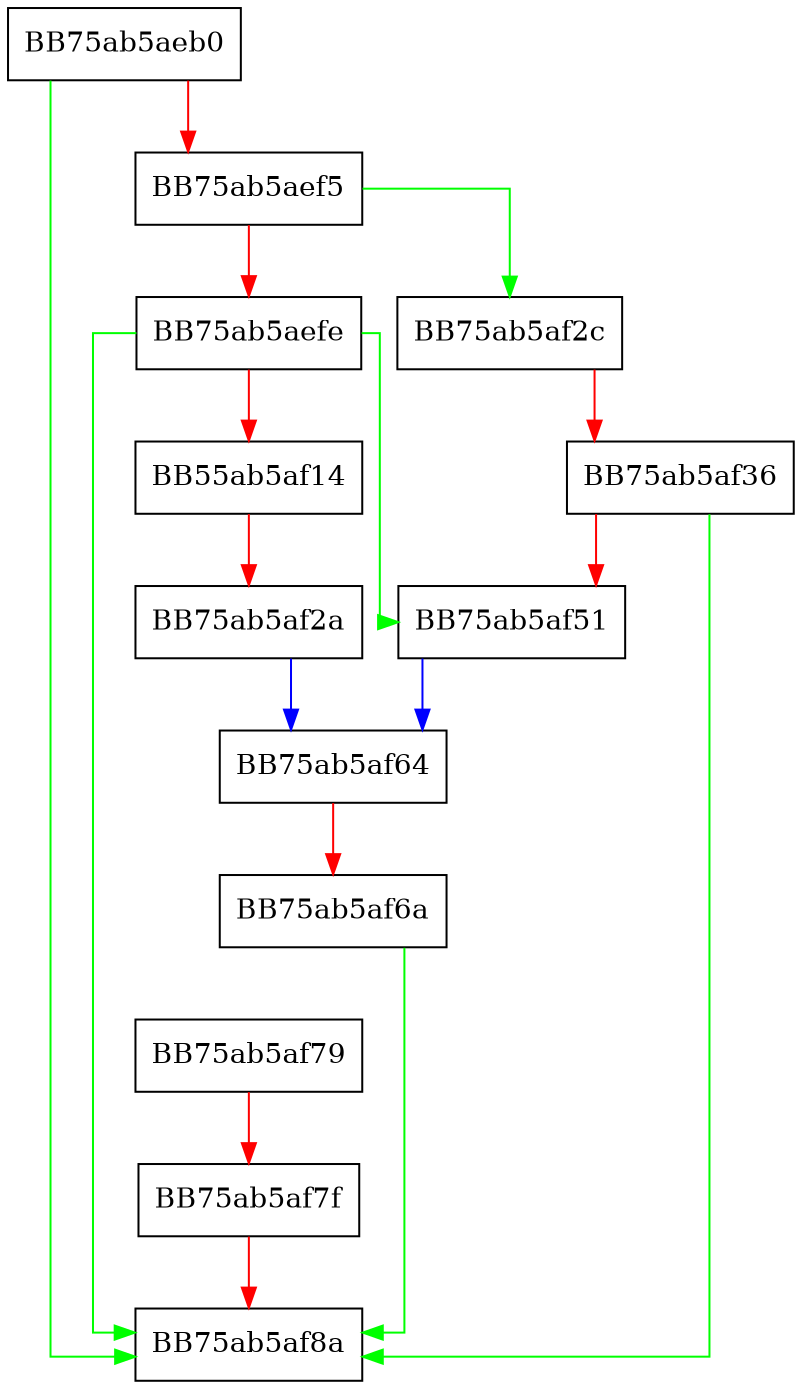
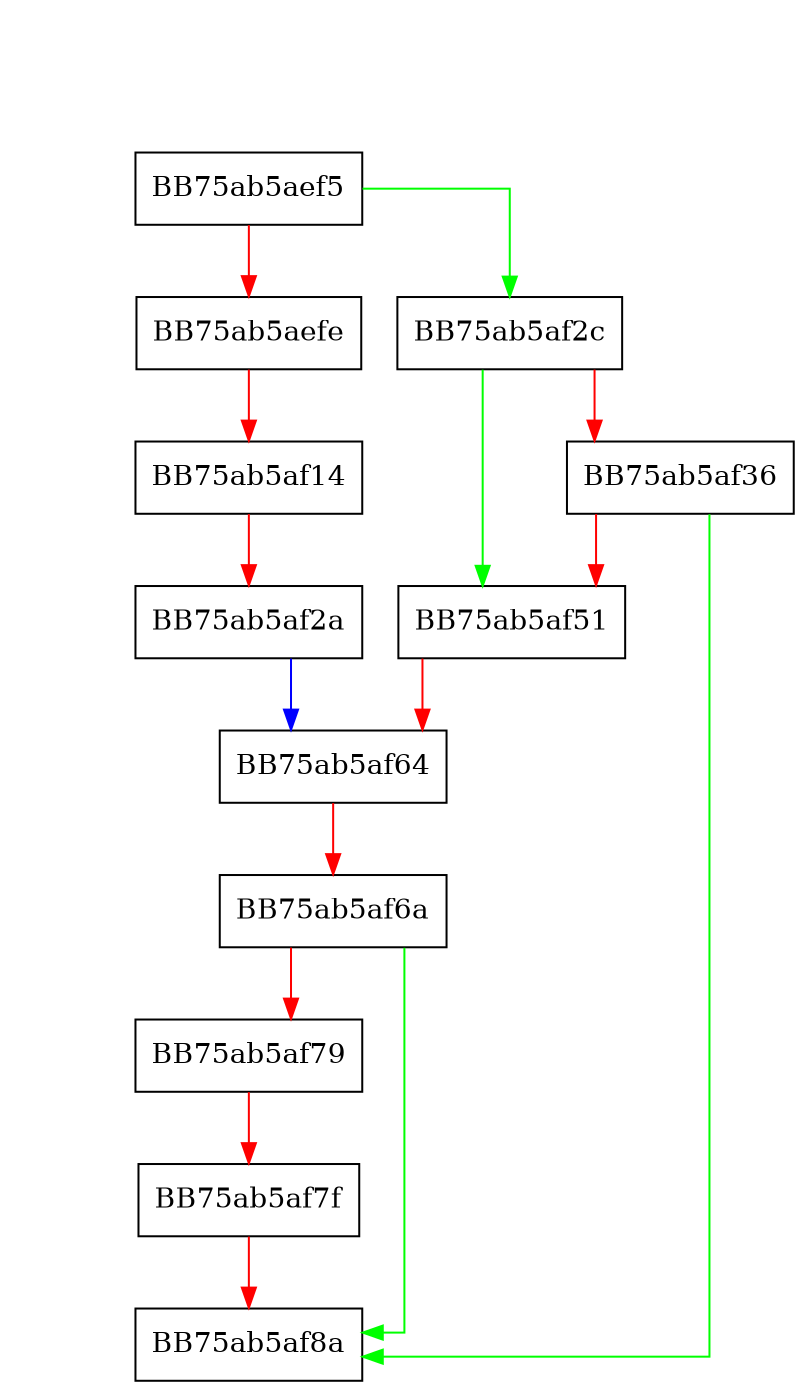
node "BB75ab5aeb0": removed
edge "BB75ab5aefe" -> "BB75ab5af51": now "BB75ab5af2c" -> "BB75ab5af51"
node "BB55ab5af14": label "BB55ab5af14" -> "BB75ab5af14"
edge "BB75ab5af51" -> "BB75ab5af64": color blue -> red
edge "BB75ab5aefe" -> "BB75ab5af8a": removed
edge "BB75ab5af6a" -> "BB75ab5af79": added
